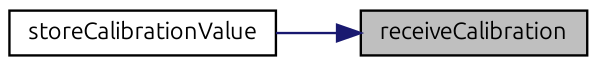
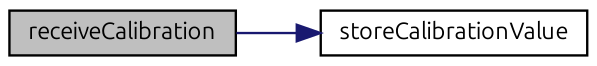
edge "storeCalibrationValue" -> "receiveCalibration": reversed
